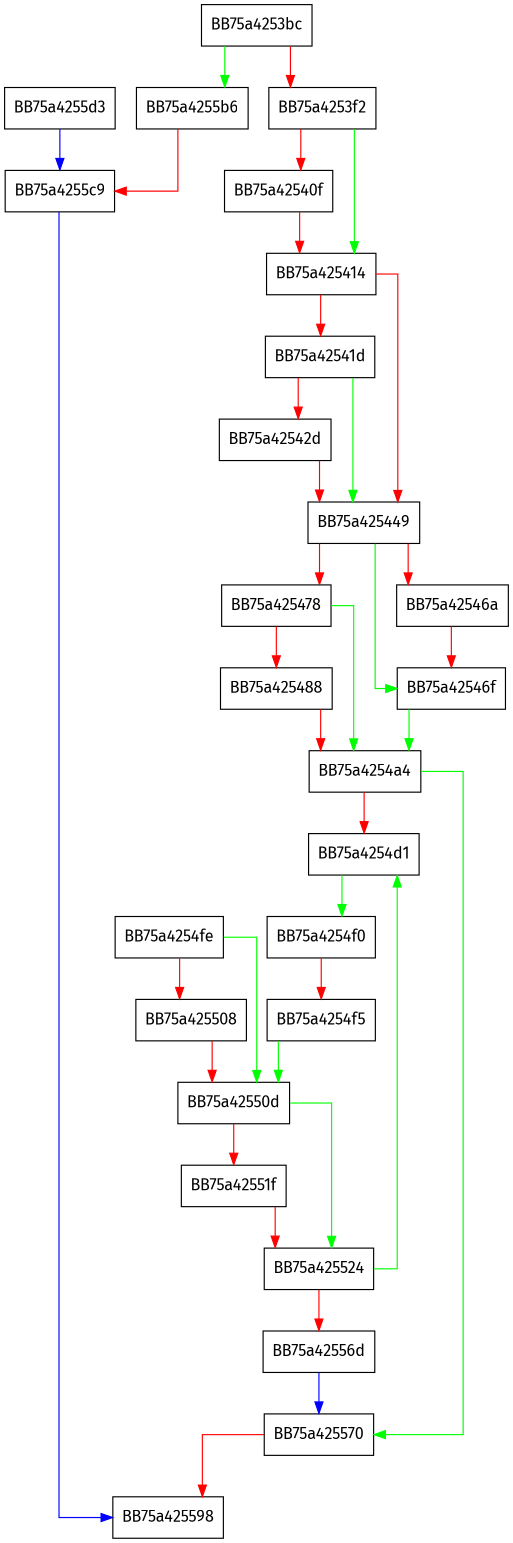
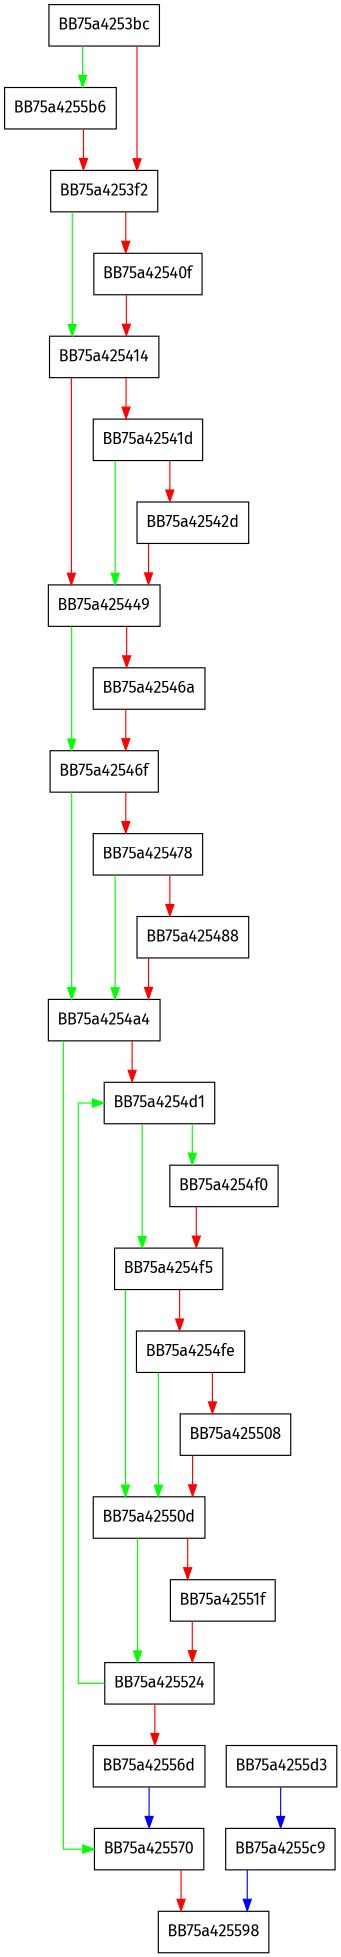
edge "BB75a4255b6" -> "BB75a4255c9": now "BB75a4255b6" -> "BB75a4253f2"
edge "BB75a425449" -> "BB75a425478": now "BB75a42546f" -> "BB75a425478"
edge "BB75a4254d1" -> "BB75a4254f5": added
edge "BB75a4254f5" -> "BB75a4254fe": added
